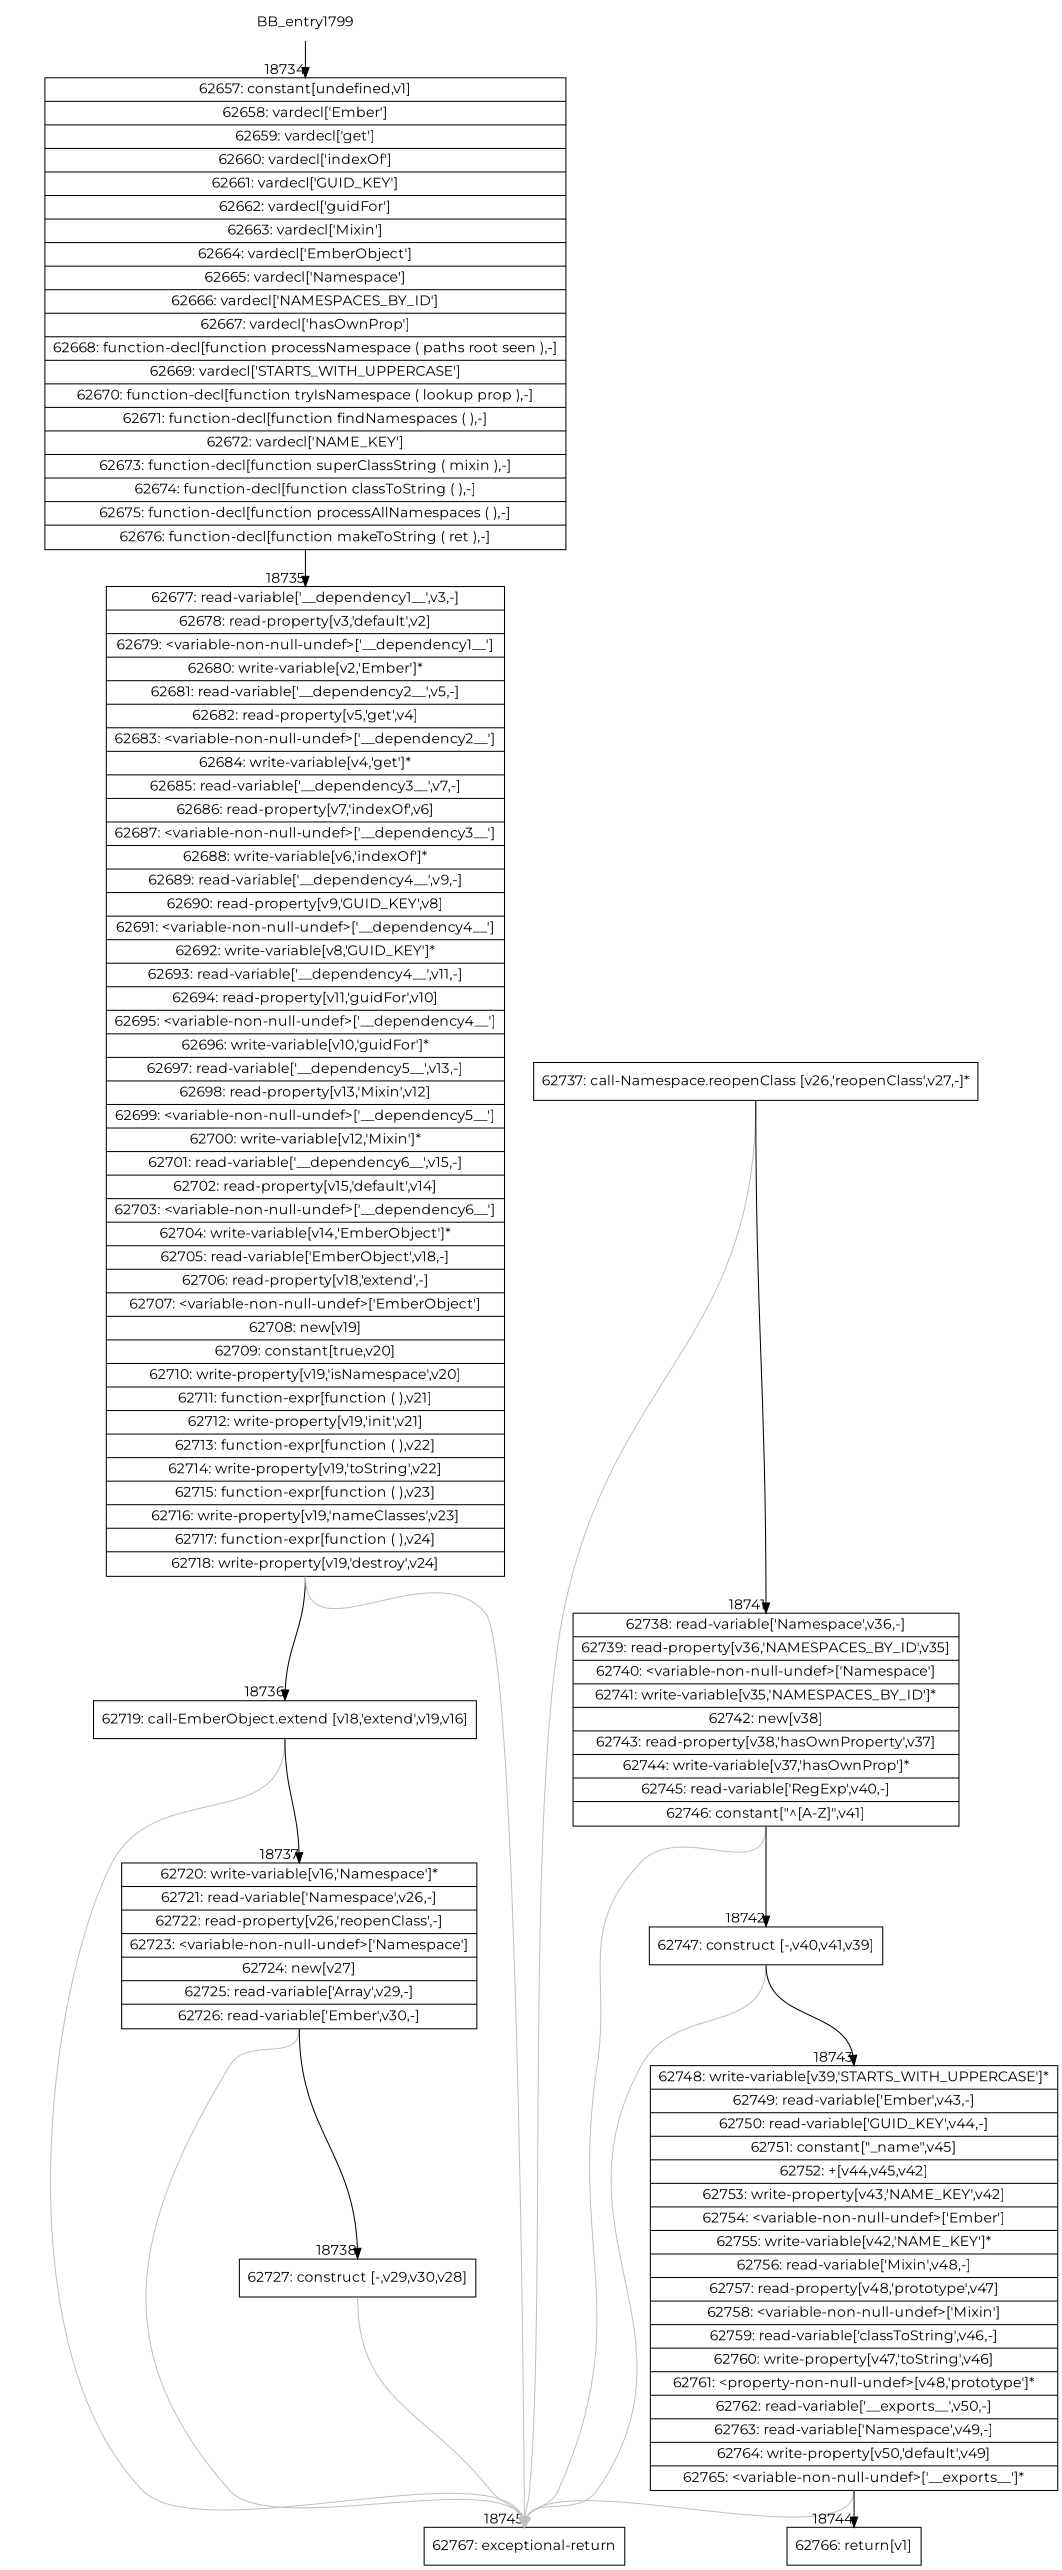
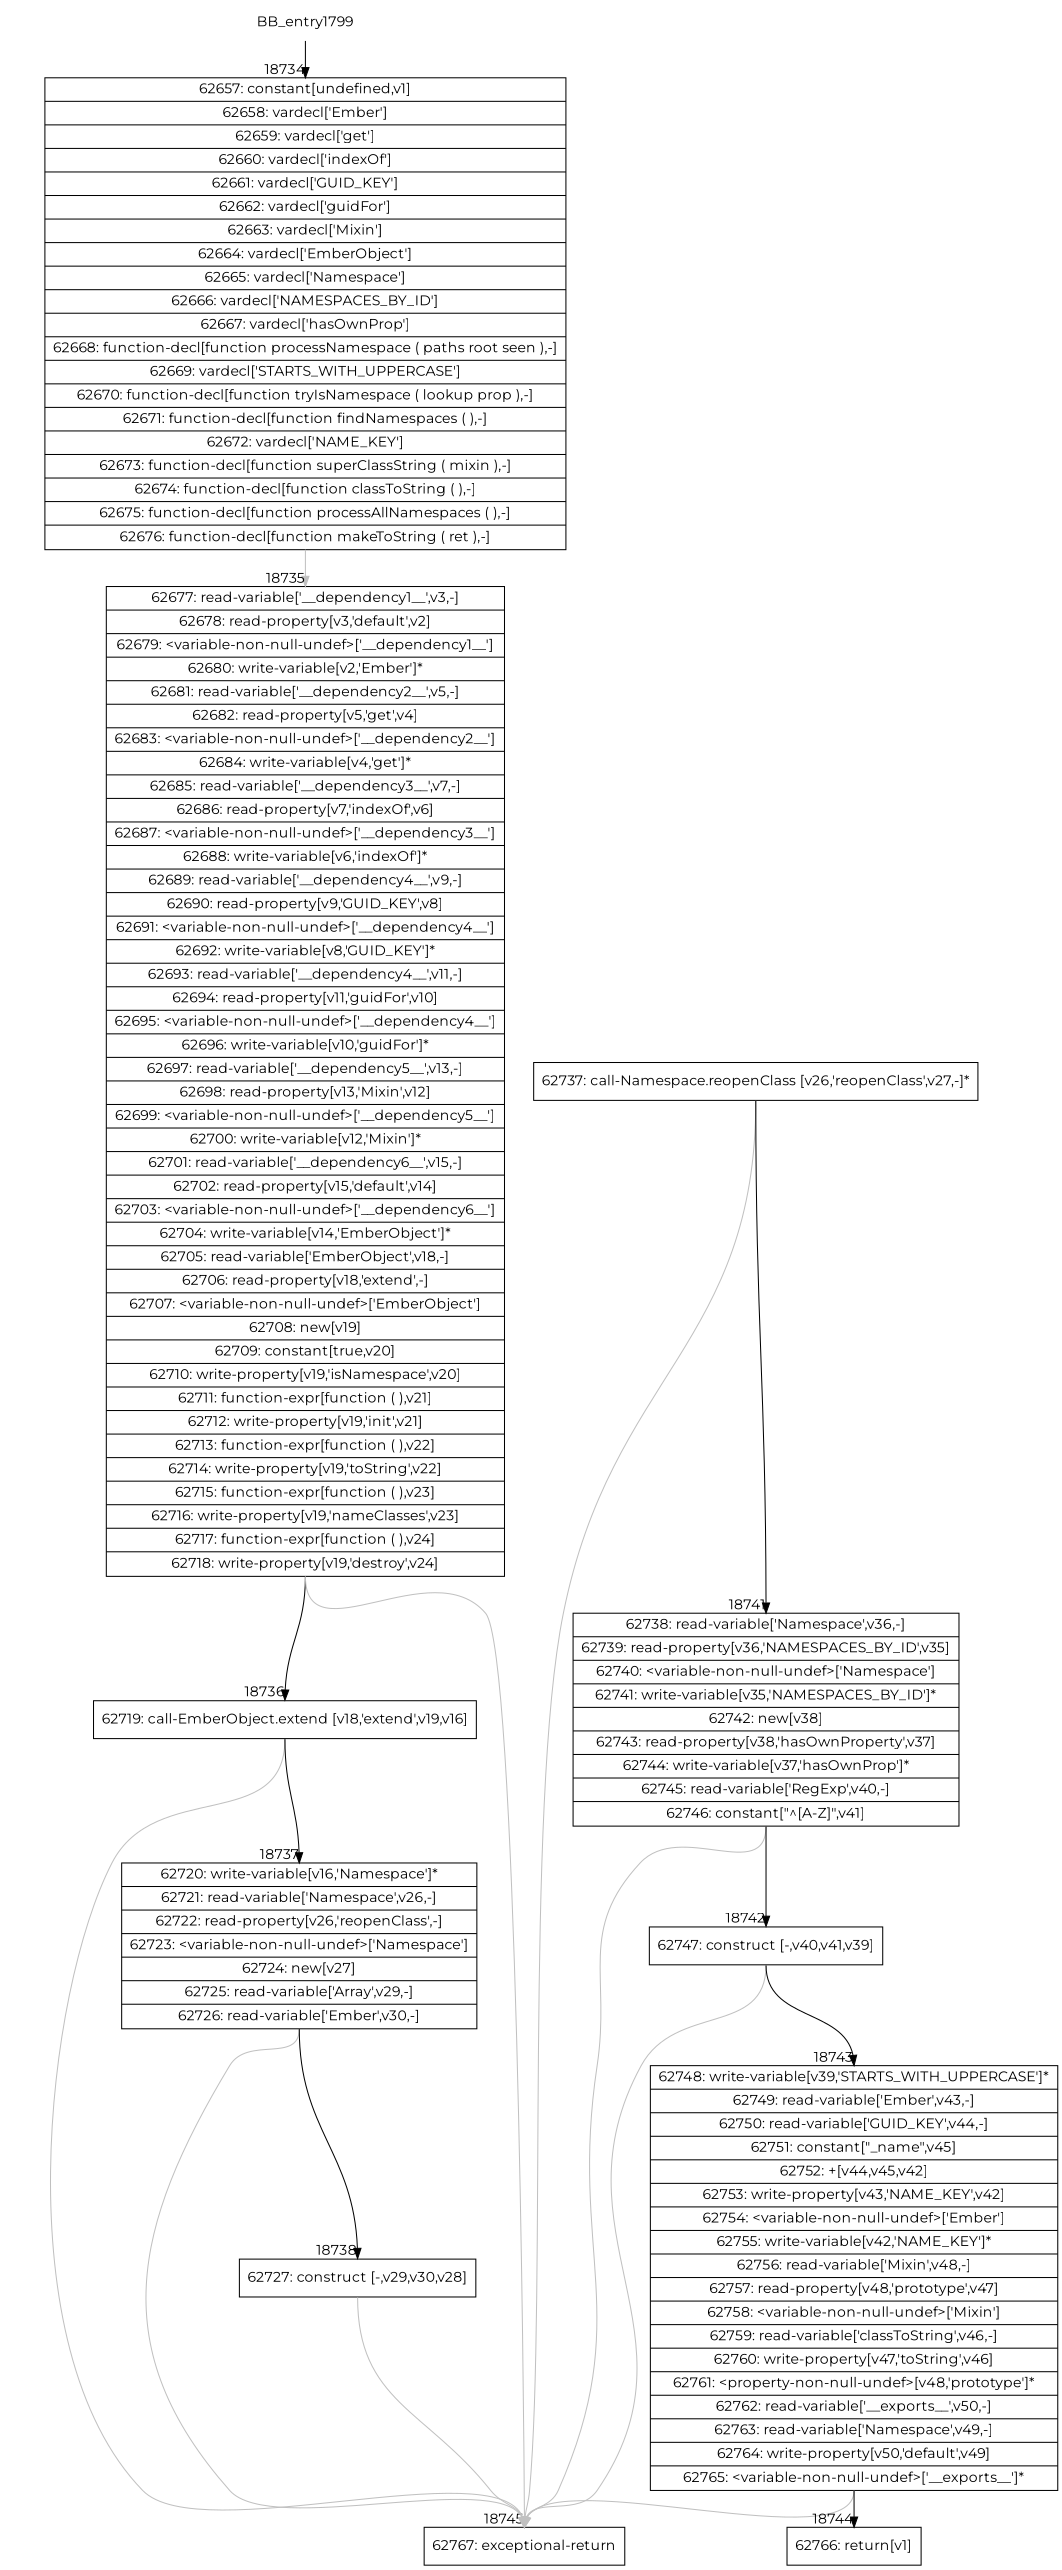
edge "62657: constant[undefined,v1]" -> "62677: read-variable['__dependency1__',v3,-]": color black -> gray
